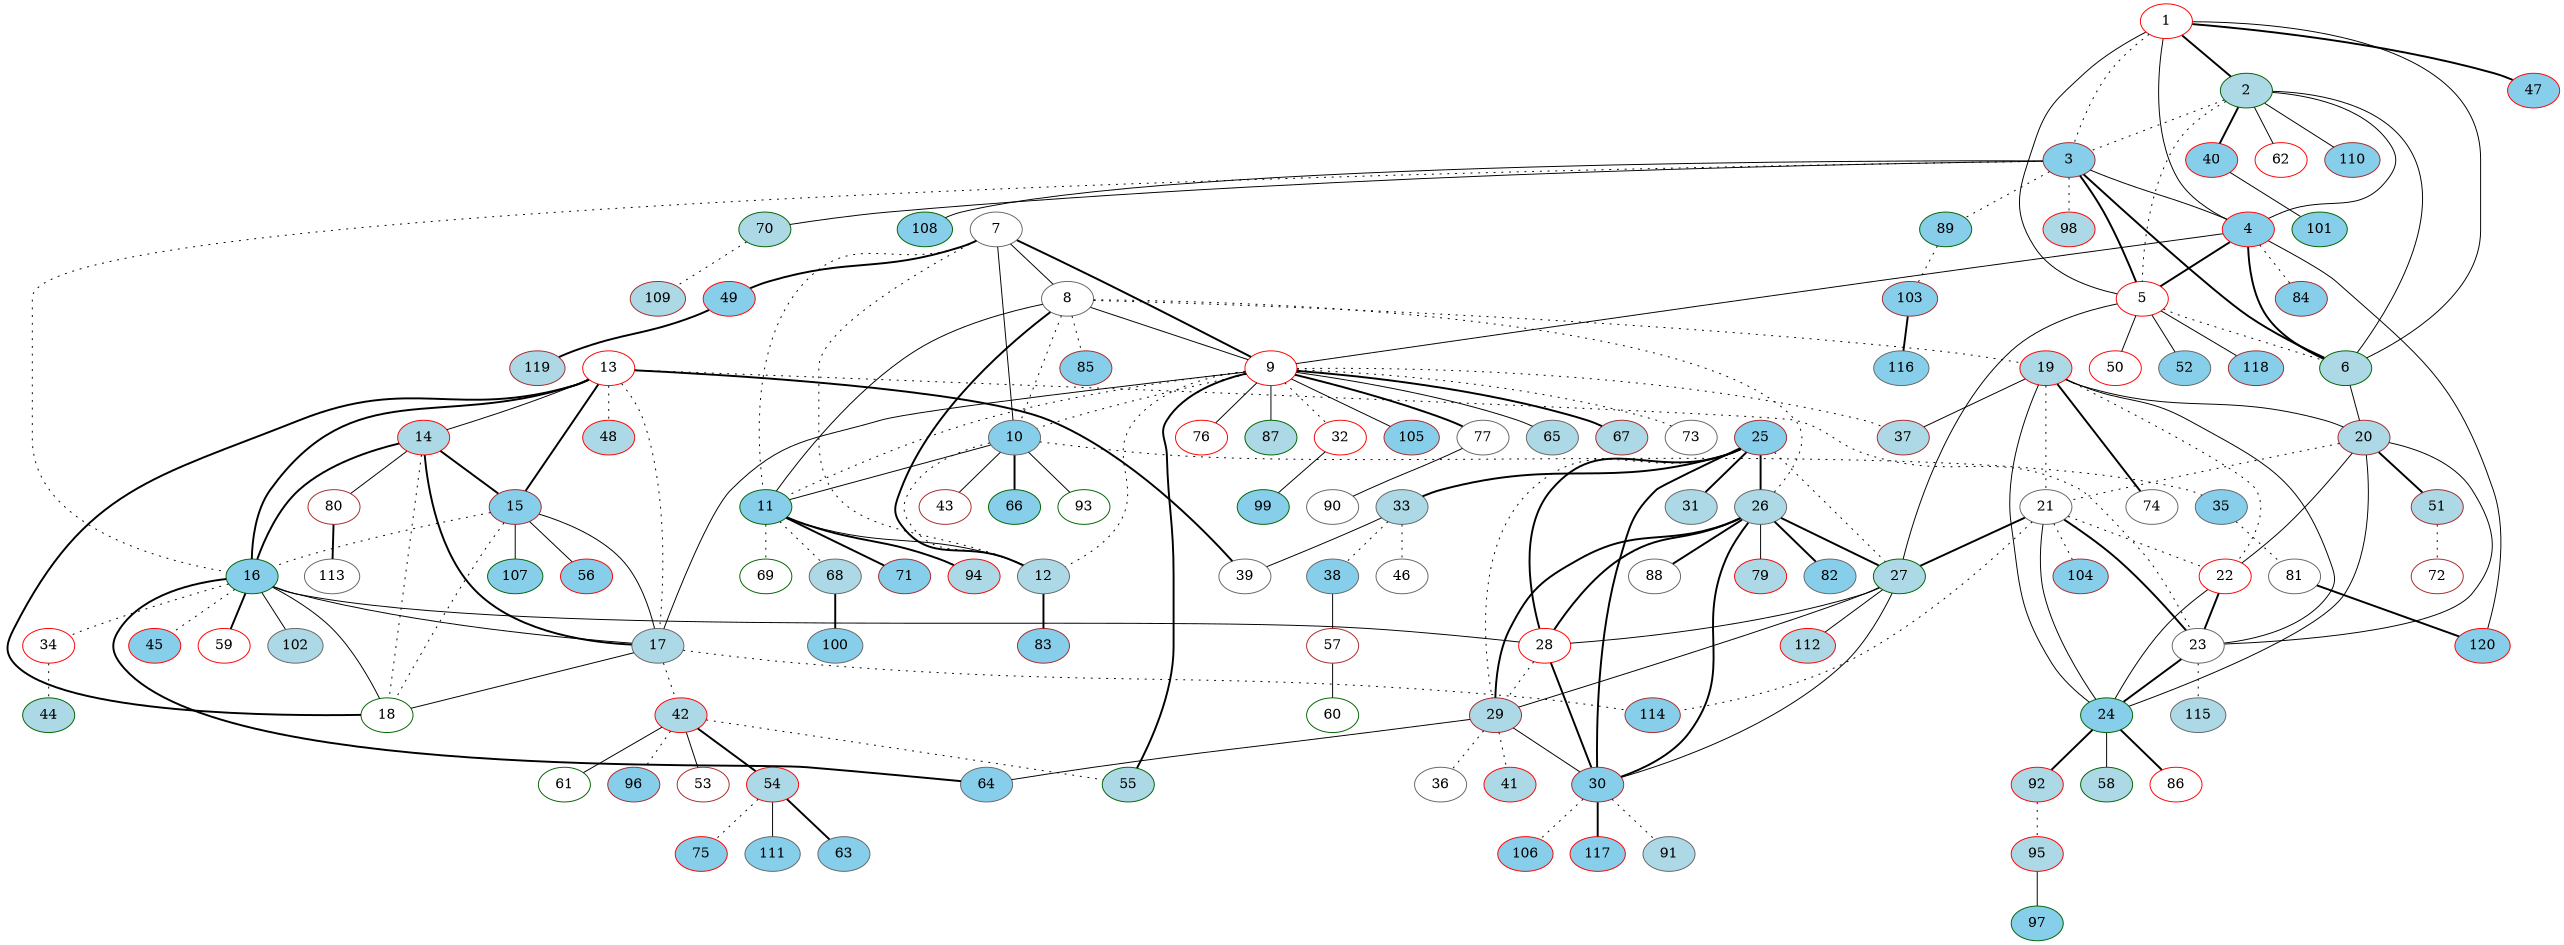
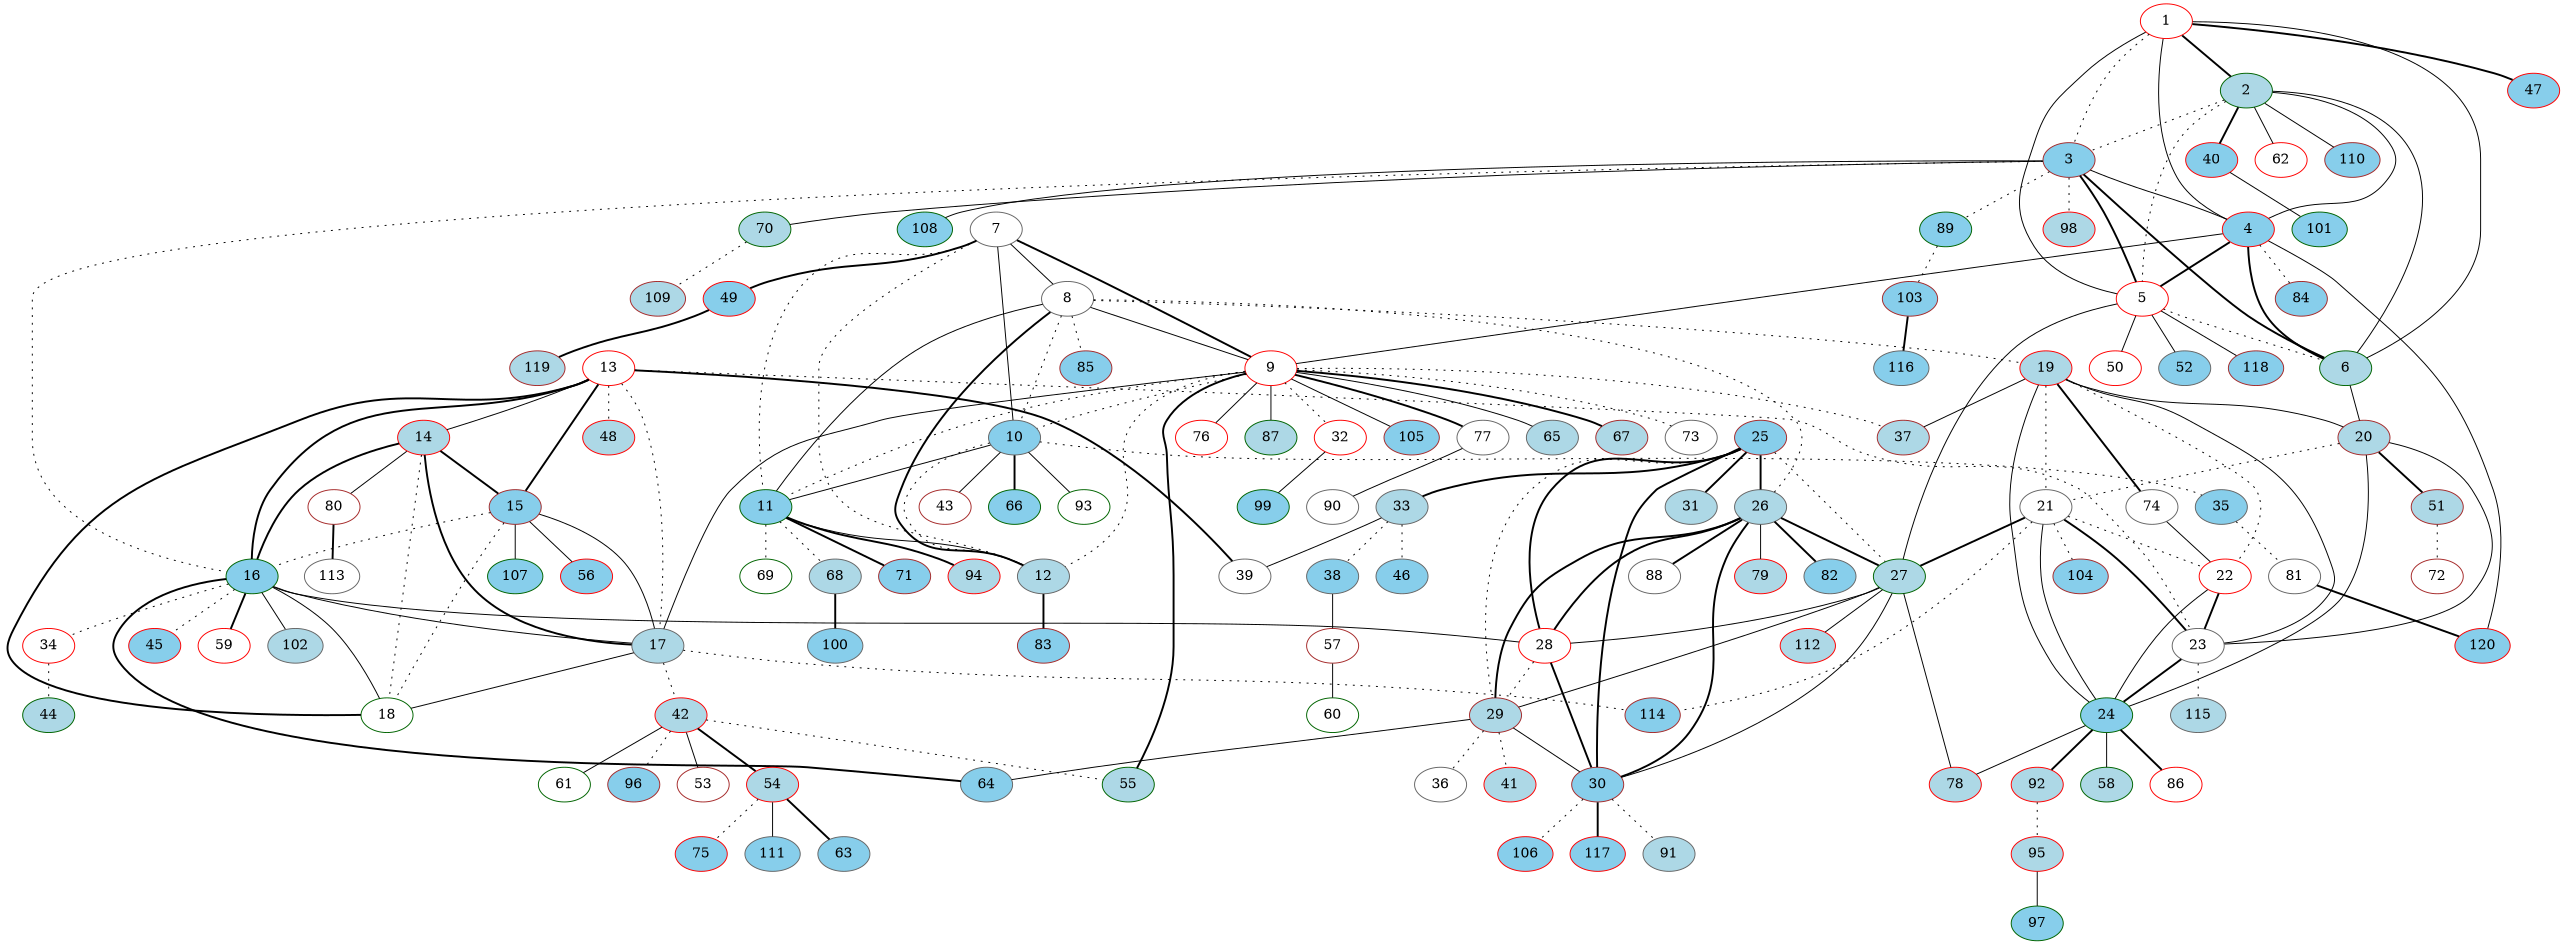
edge "20" -- "22": now "74" -- "22"
node "46": fillcolor white -> skyblue
node "78": added
